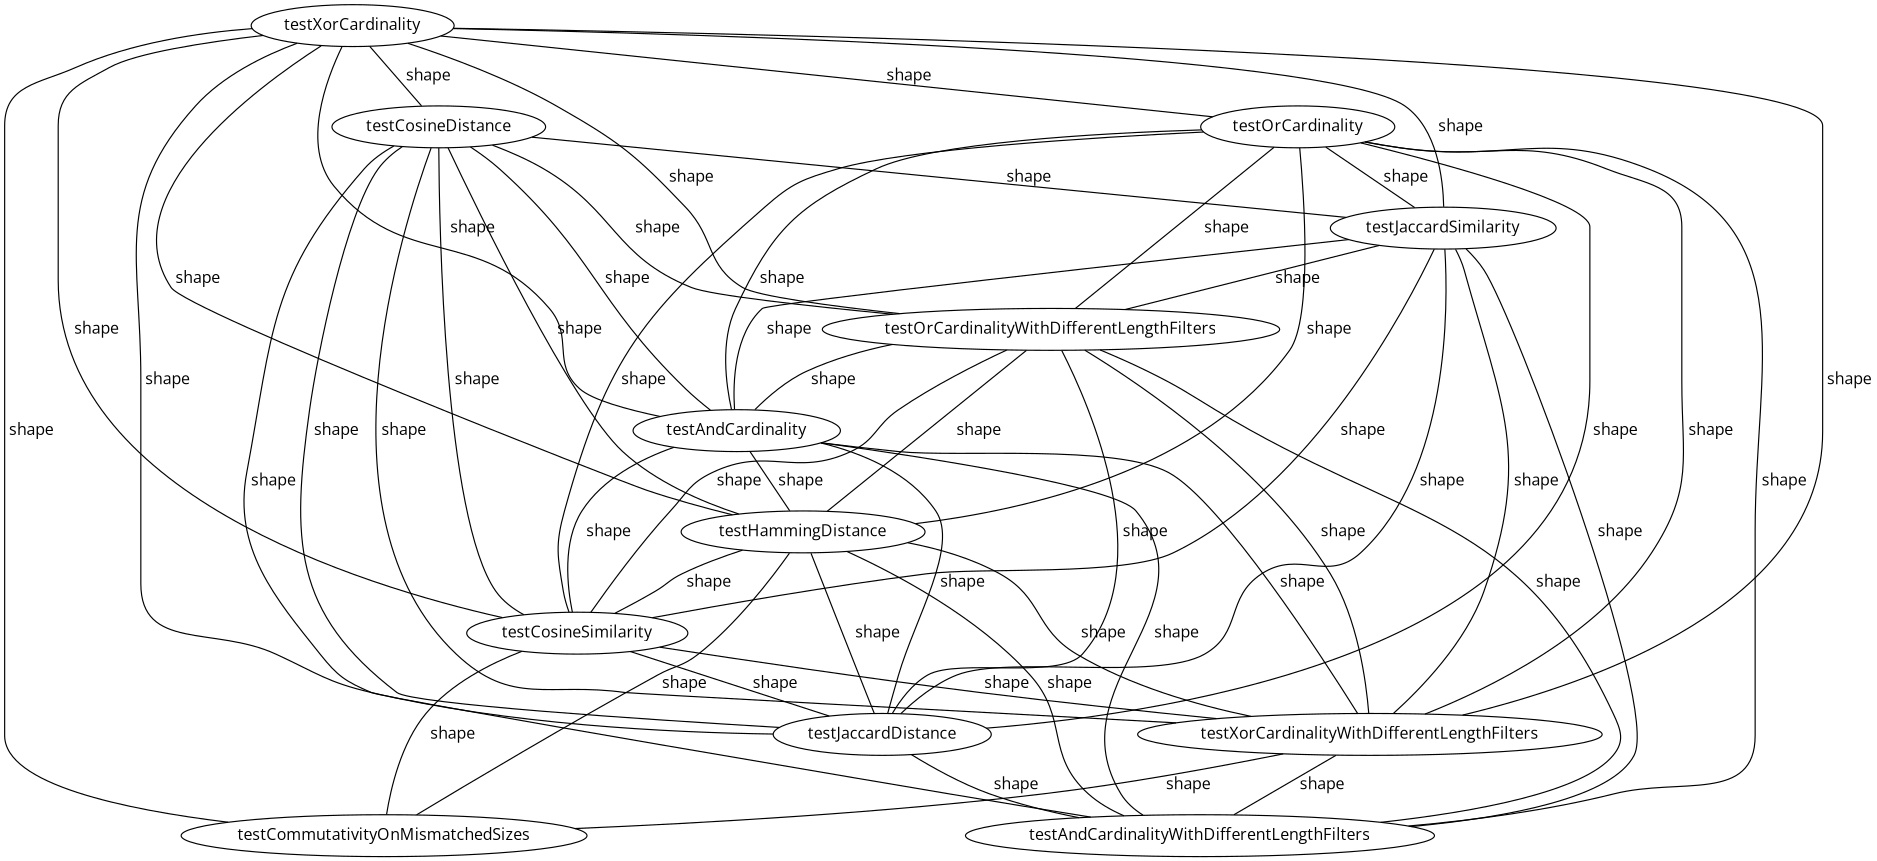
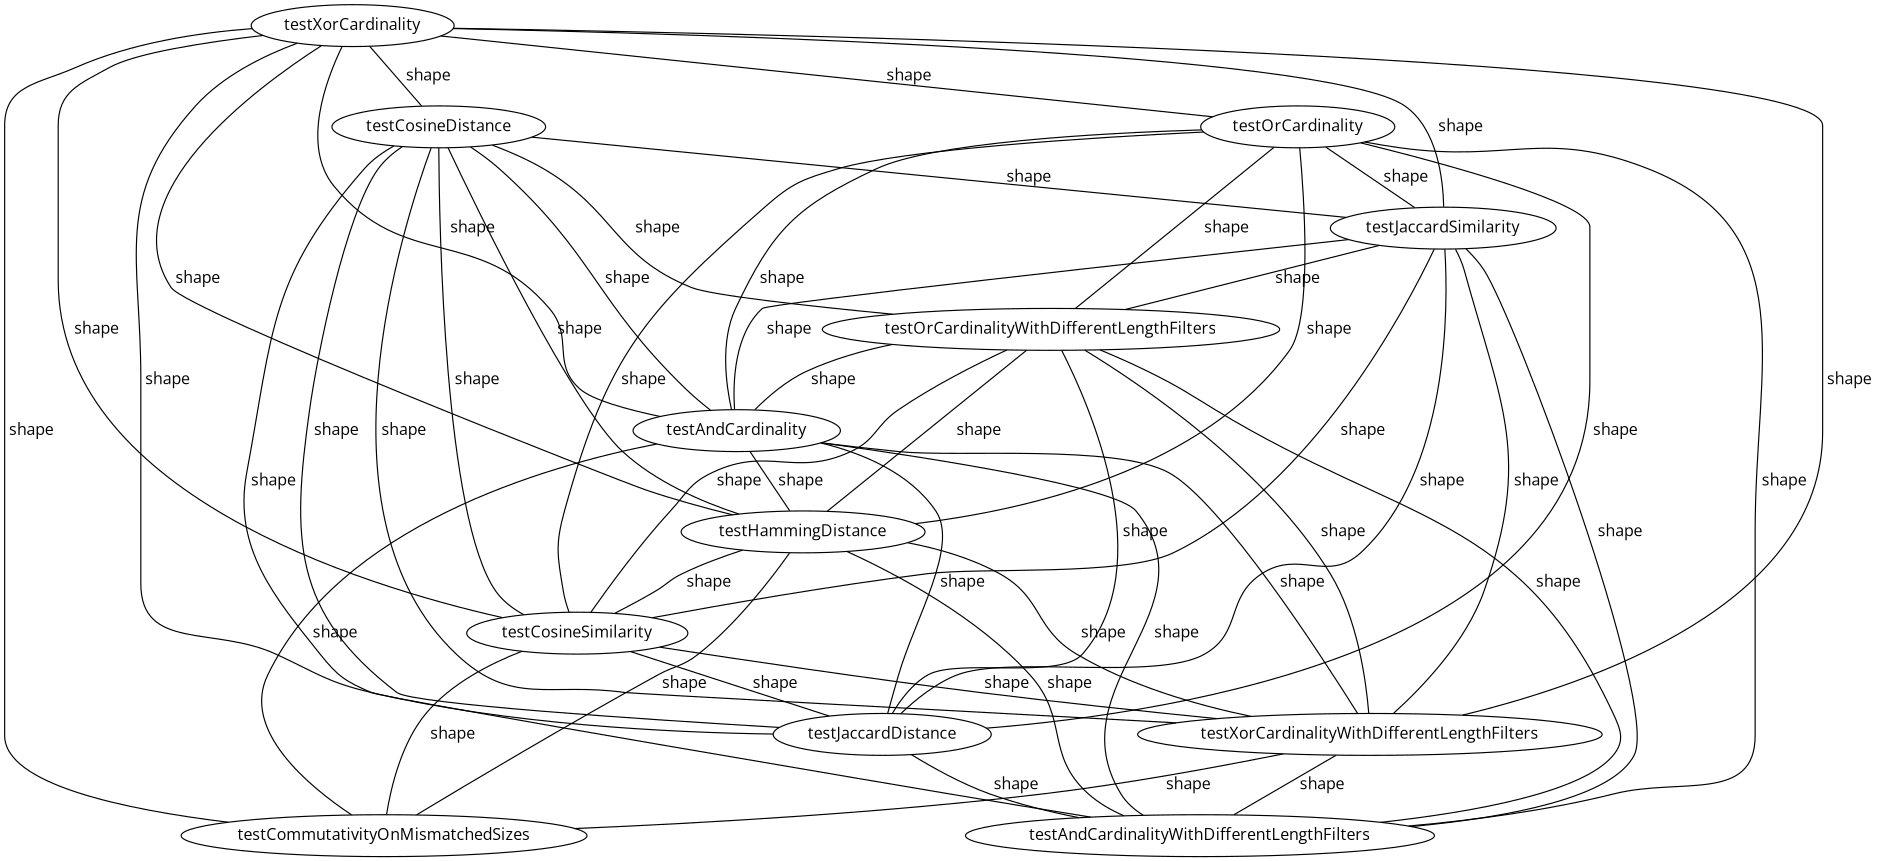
edge "testXorCardinality" -- "testOrCardinalityWithDifferentLengthFilters": removed, label "shape"
edge "testOrCardinality" -- "testXorCardinalityWithDifferentLengthFilters": removed, label "shape"
edge "testAndCardinality" -- "testCosineSimilarity": now "testAndCardinality" -- "testCommutativityOnMismatchedSizes"
edge "testHammingDistance" -- "testJaccardDistance": removed, label "shape"
